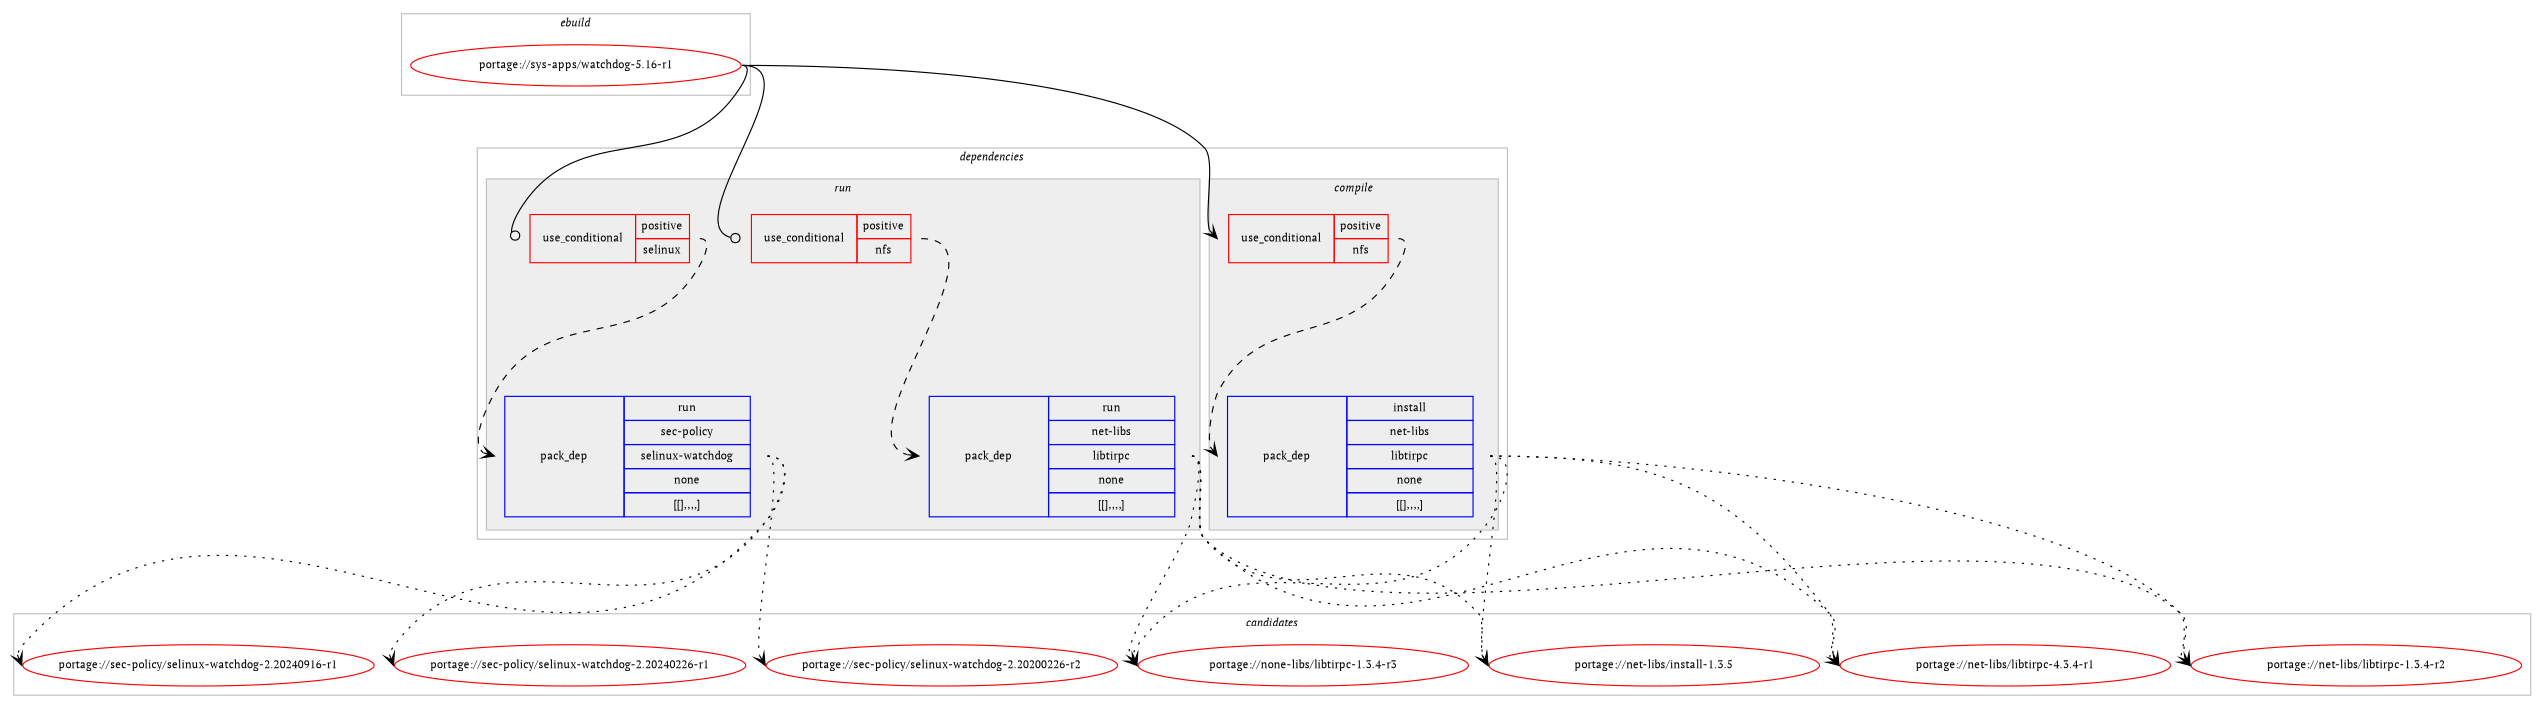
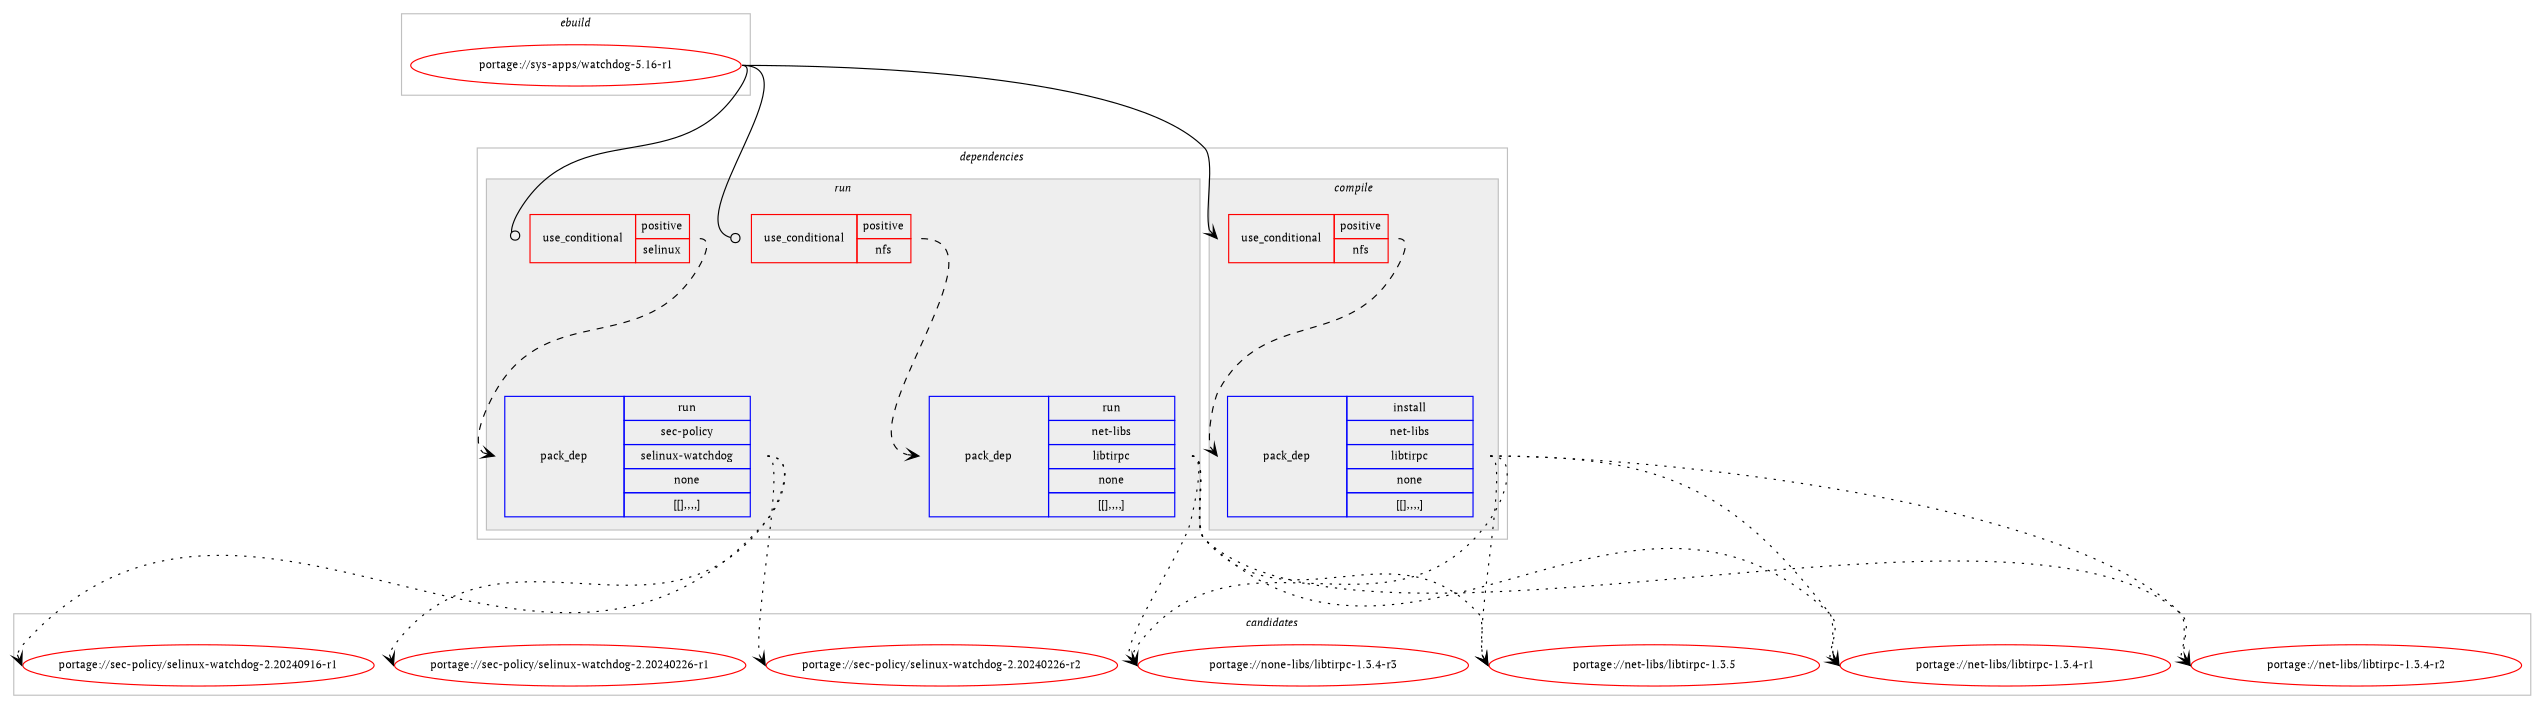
node "portage://sec-policy/selinux-watchdog-2.20200226-r2": label "portage://sec-policy/selinux-watchdog-2.20200226-r2" -> "portage://sec-policy/selinux-watchdog-2.20240226-r2"
node "portage://net-libs/install-1.3.5": label "portage://net-libs/install-1.3.5" -> "portage://net-libs/libtirpc-1.3.5"
node "portage://net-libs/libtirpc-4.3.4-r1": label "portage://net-libs/libtirpc-4.3.4-r1" -> "portage://net-libs/libtirpc-1.3.4-r1"
